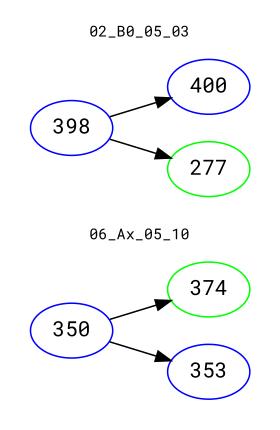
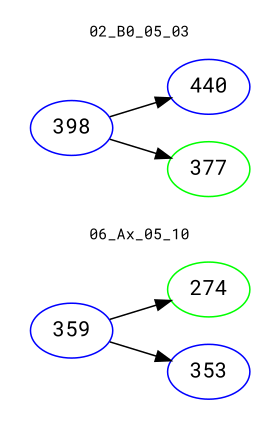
node "400": label "400" -> "440"
node "277": label "277" -> "377"
node "374": label "374" -> "274"
node "350": label "350" -> "359"
